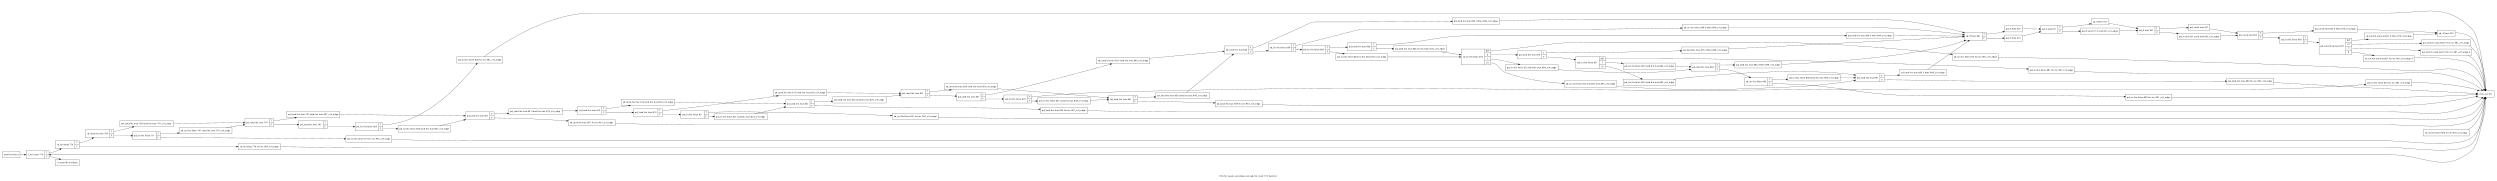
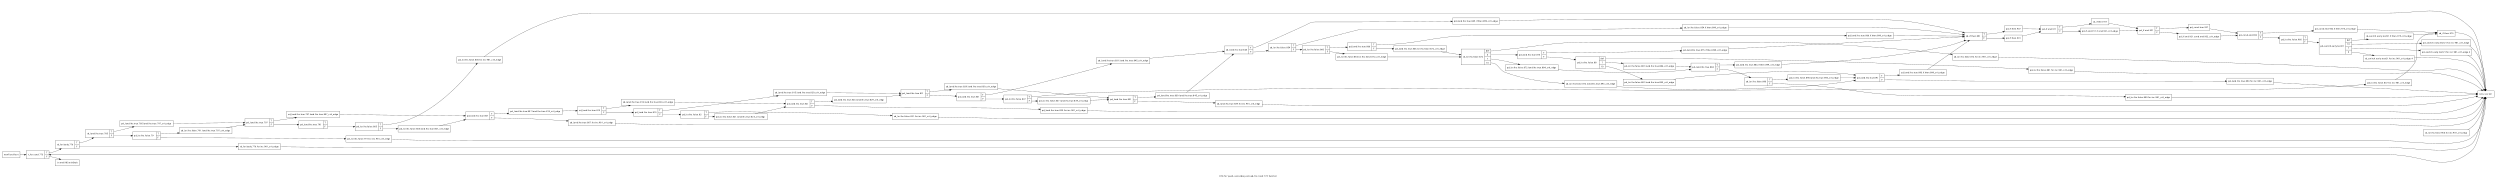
edge "pd_lor.lhs.false.837.for.inc.981_crit_edge" -> "it_for.inc.981": now "pd_lor.lhs.false.837.for.inc.981_crit_edge" -> "pd_if.then.975"
